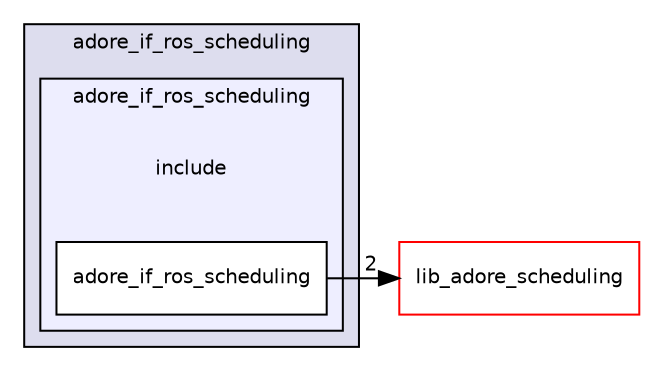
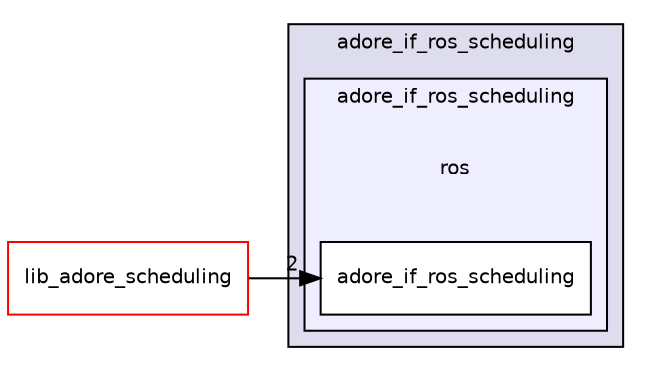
node "include": label "include" -> "ros"
edge "adore_if_ros_scheduling" -> "lib_adore_scheduling": reversed
